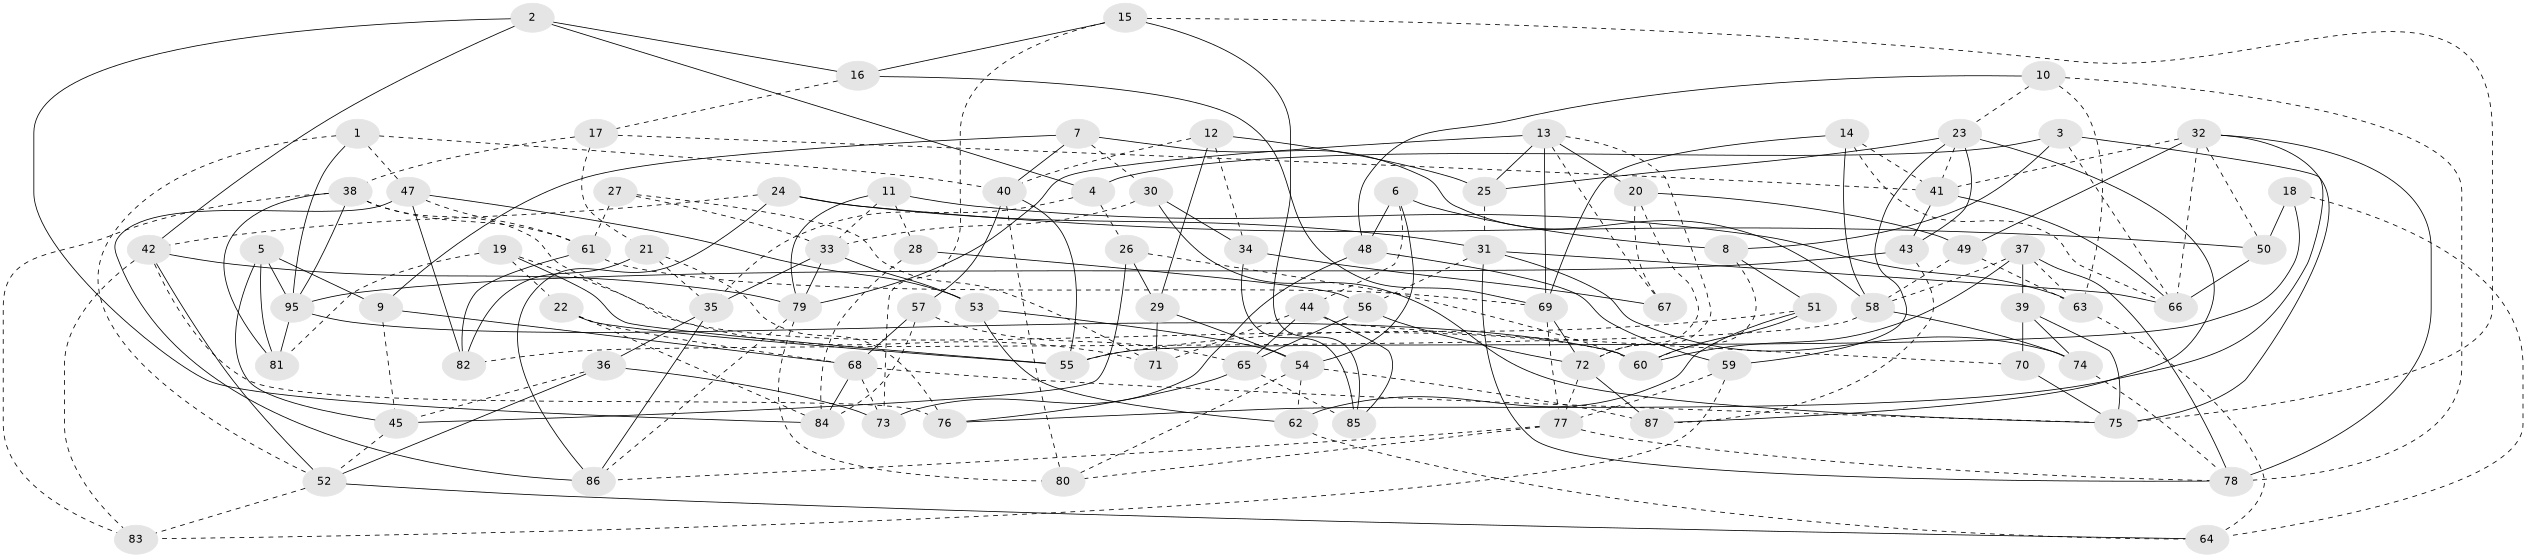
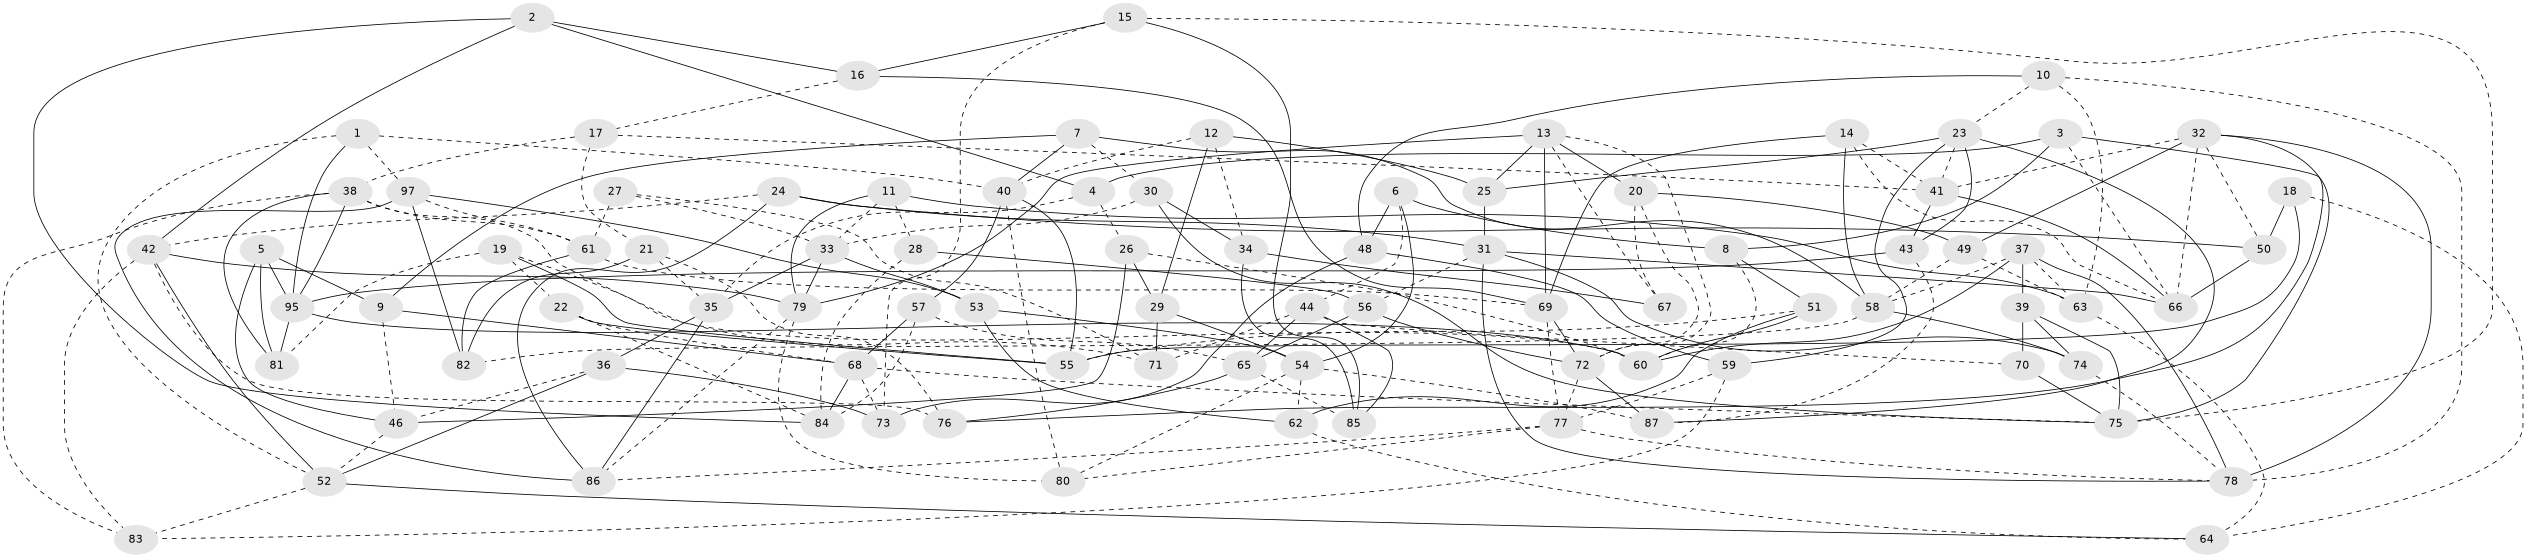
node "47": label "47" -> "97"
edge "25" -- "31": style dashed -> solid
node "45": label "45" -> "46"
